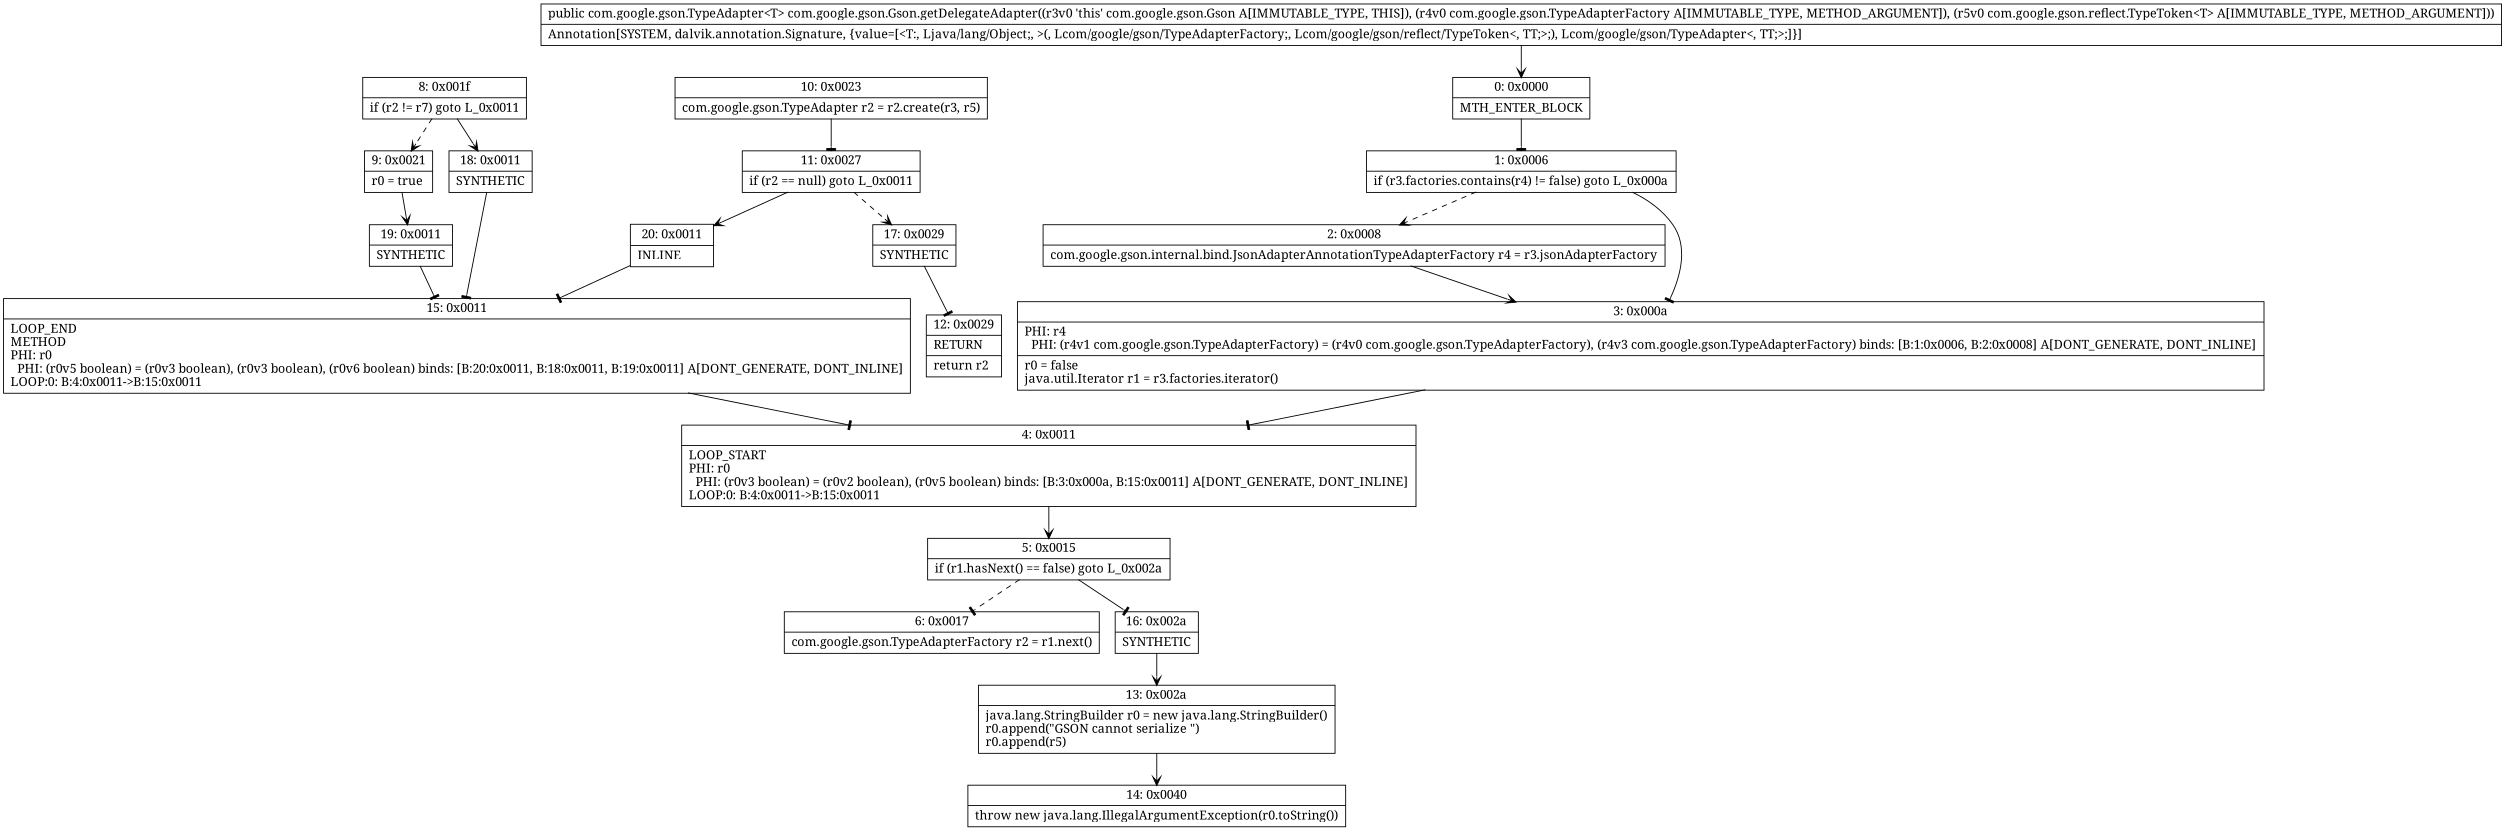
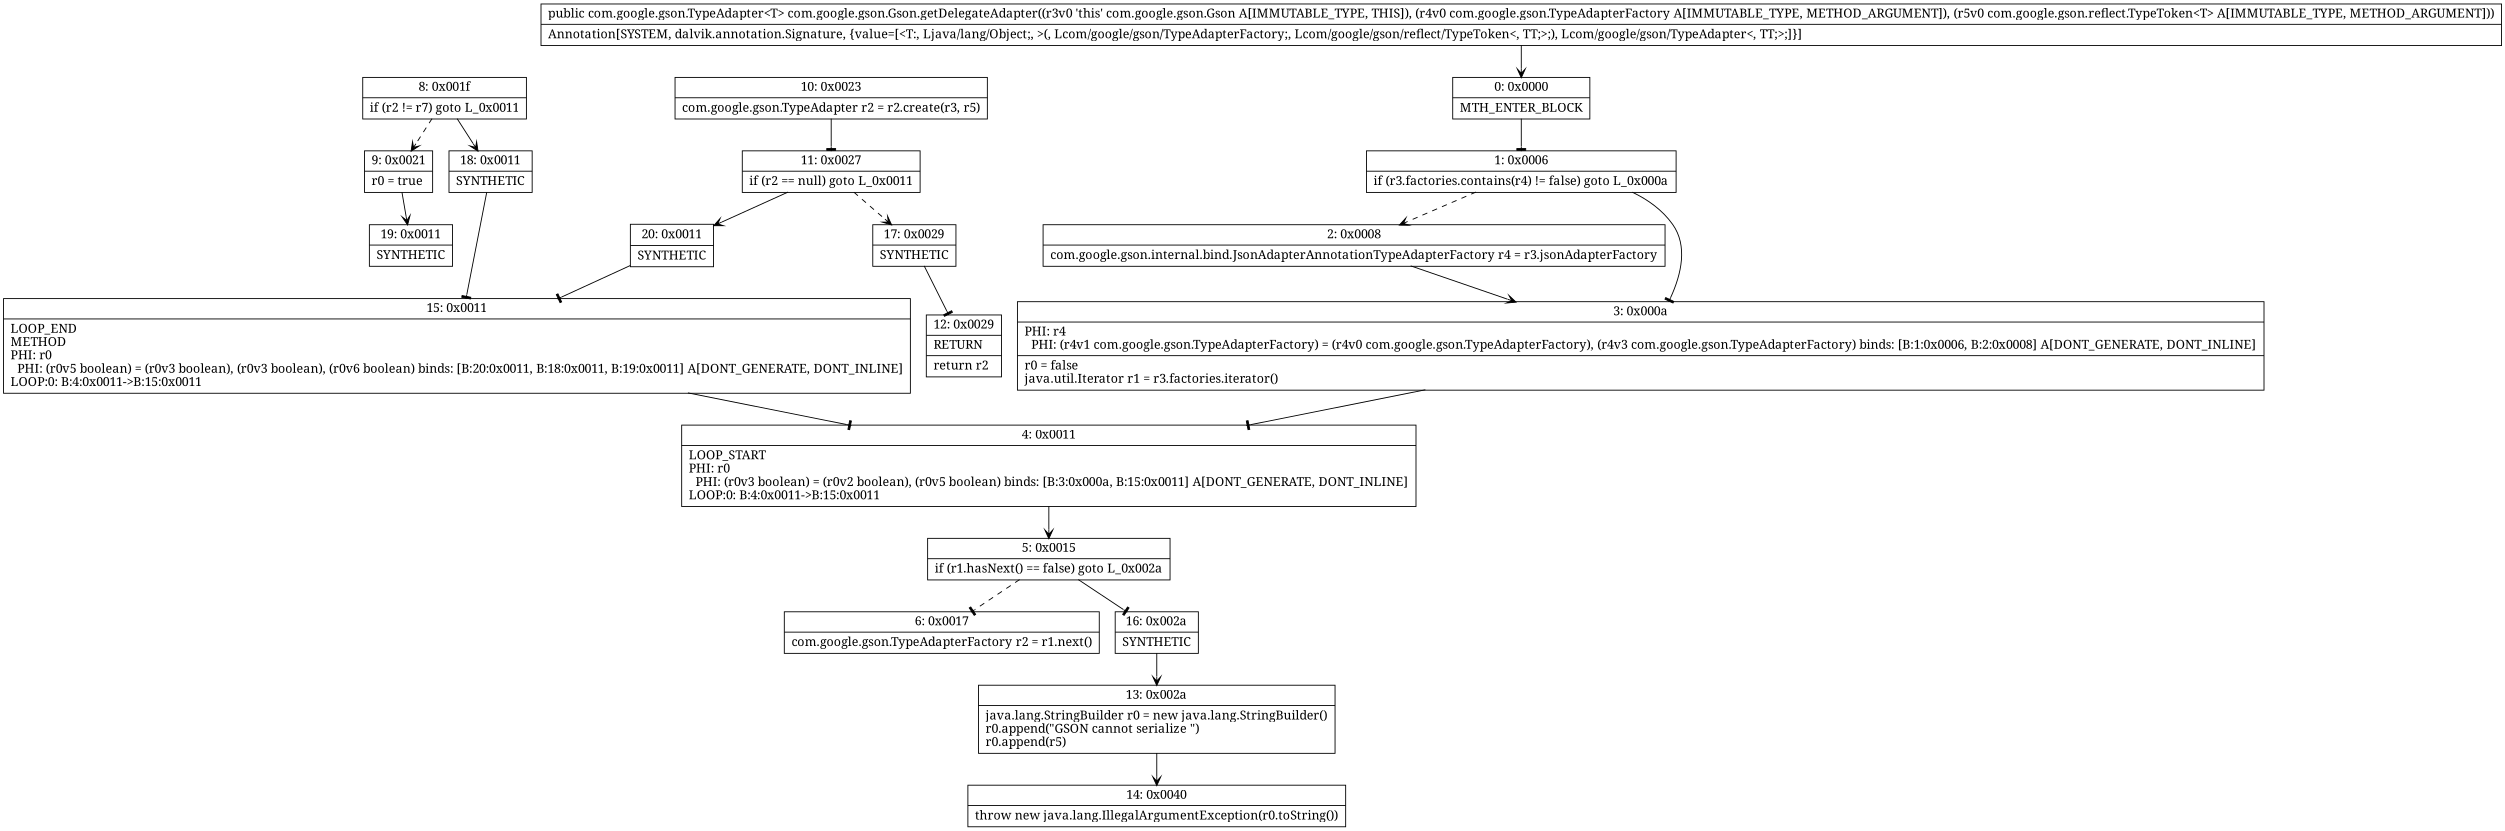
node "20: 0x0011": text "INLINE" -> "SYNTHETIC"
edge "19: 0x0011" -> "15: 0x0011": removed
